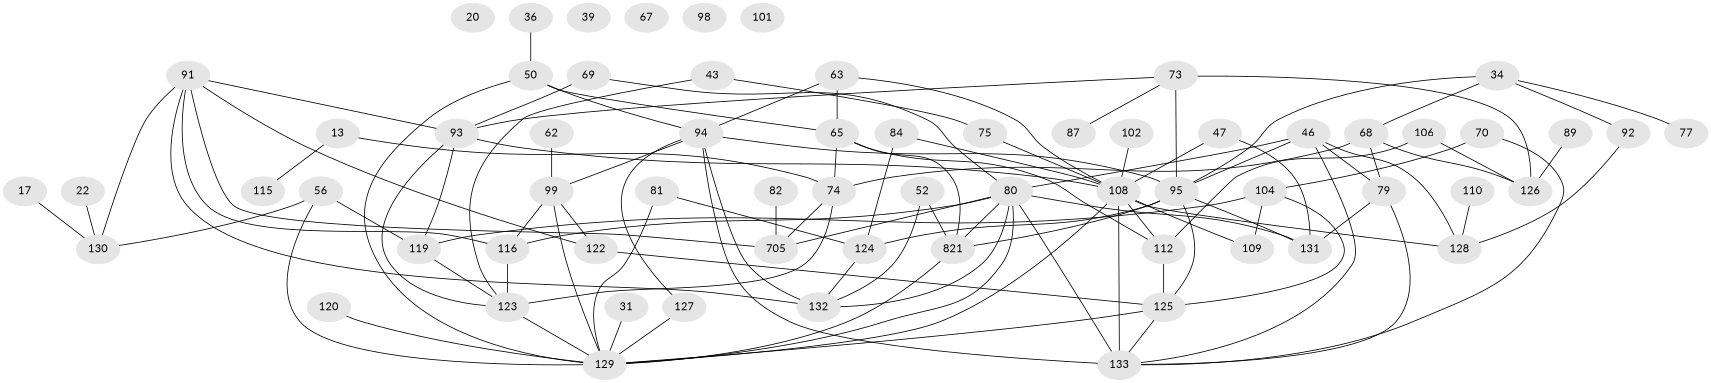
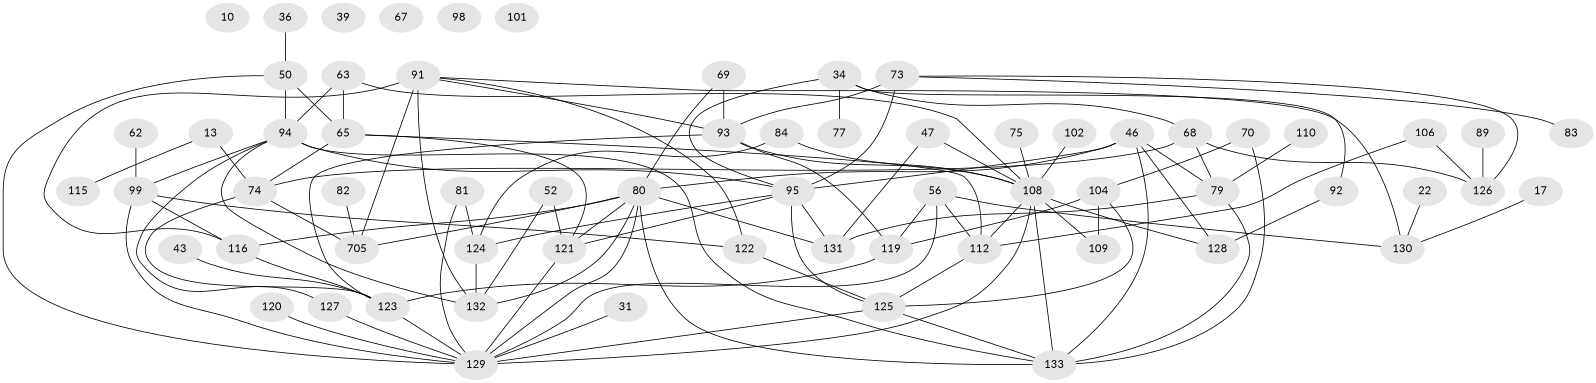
node "20": label "20" -> "10"
edge "43" -- "75": removed
node "87": label "87" -> "83"
edge "110" -- "128": now "110" -- "79"
edge "56" -- "112": added
node "821": label "821" -> "121"
